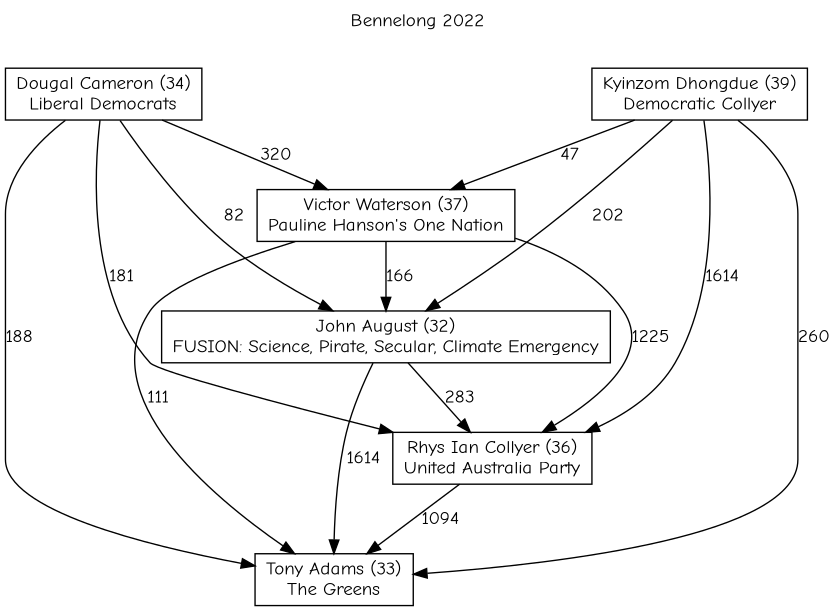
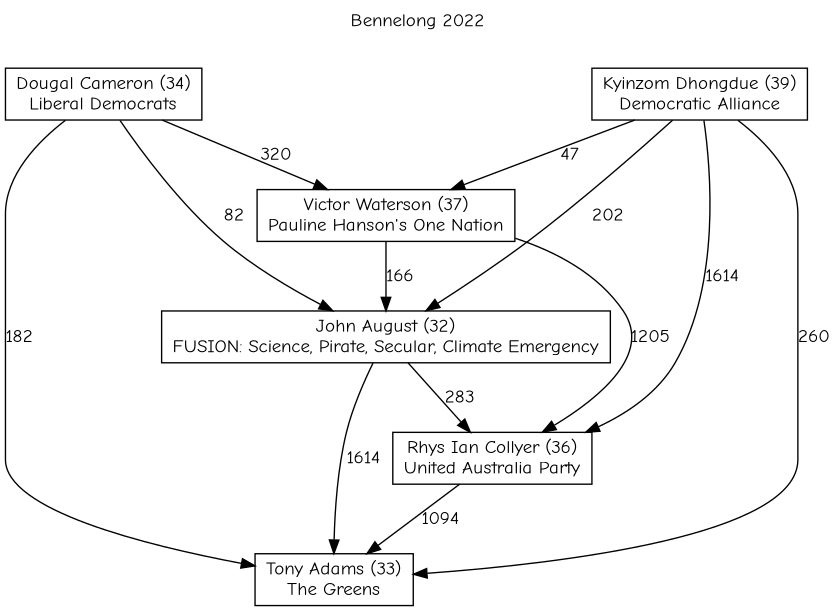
node "Kyinzom Dhongdue (39) Democratic Collyer": label "Kyinzom Dhongdue (39) Democratic Collyer" -> "Kyinzom Dhongdue (39) Democratic Alliance"
edge "Dougal Cameron (34) Liberal Democrats" -> "Tony Adams (33) The Greens": label "188" -> "182"
edge "Victor Waterson (37) Pauline Hanson's One Nation" -> "Rhys Ian Collyer (36) United Australia Party": label "1225" -> "1205"
edge "Dougal Cameron (34) Liberal Democrats" -> "Rhys Ian Collyer (36) United Australia Party": removed, label "181"
edge "Victor Waterson (37) Pauline Hanson's One Nation" -> "Tony Adams (33) The Greens": removed, label "111"
